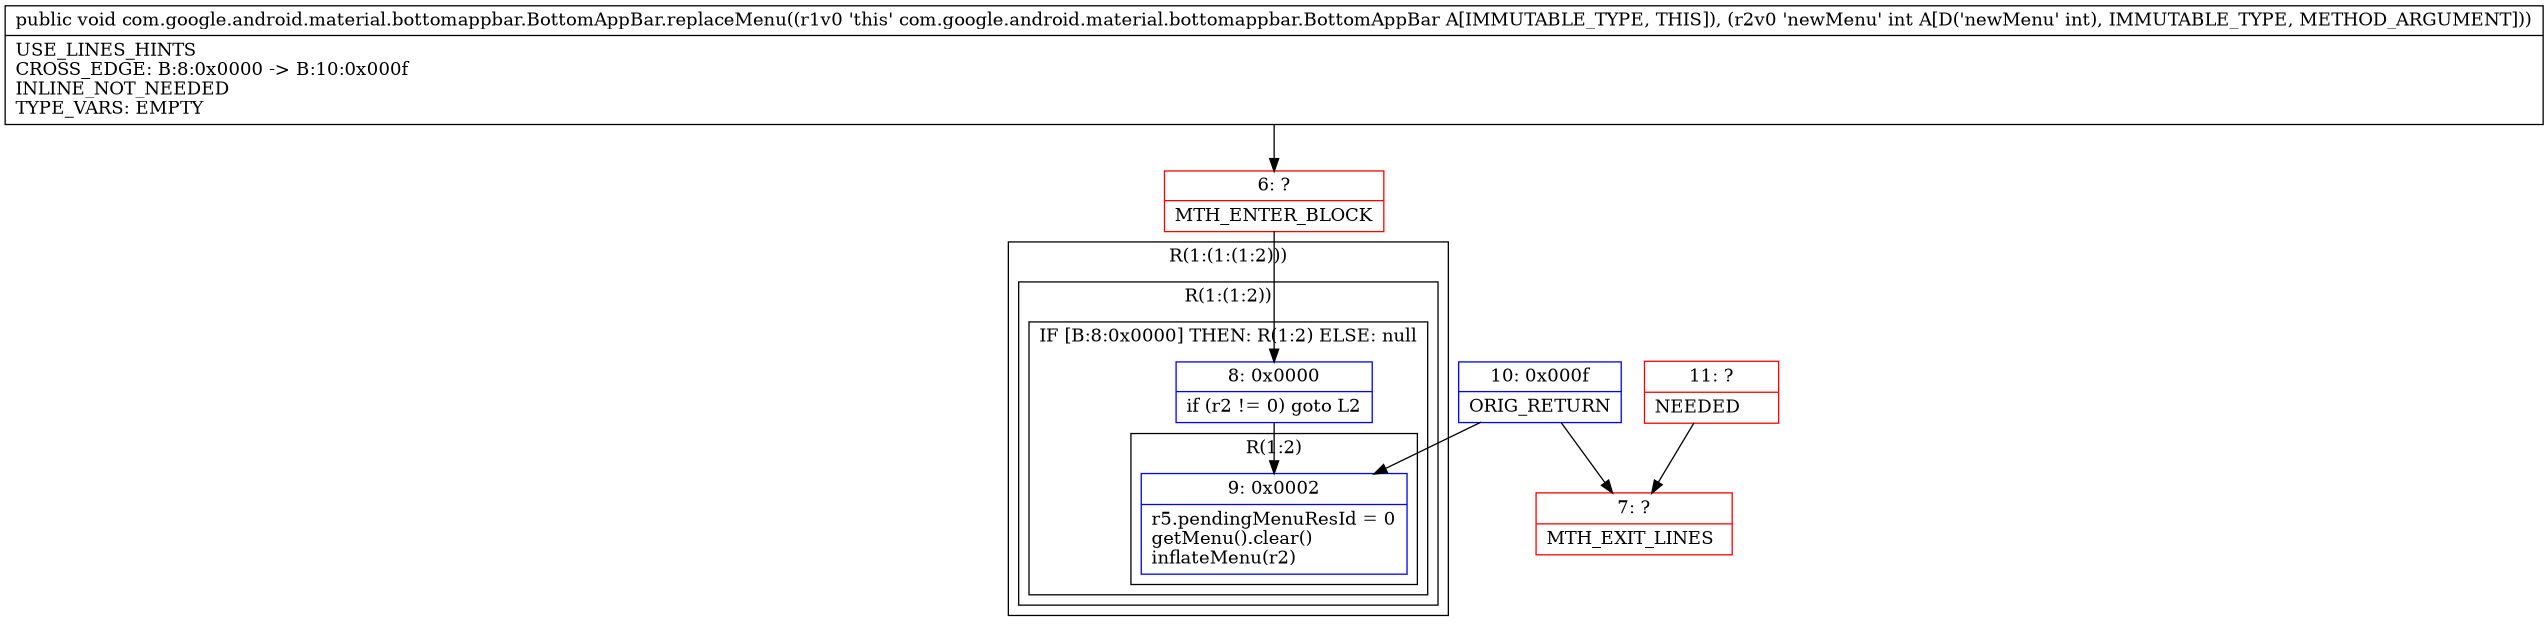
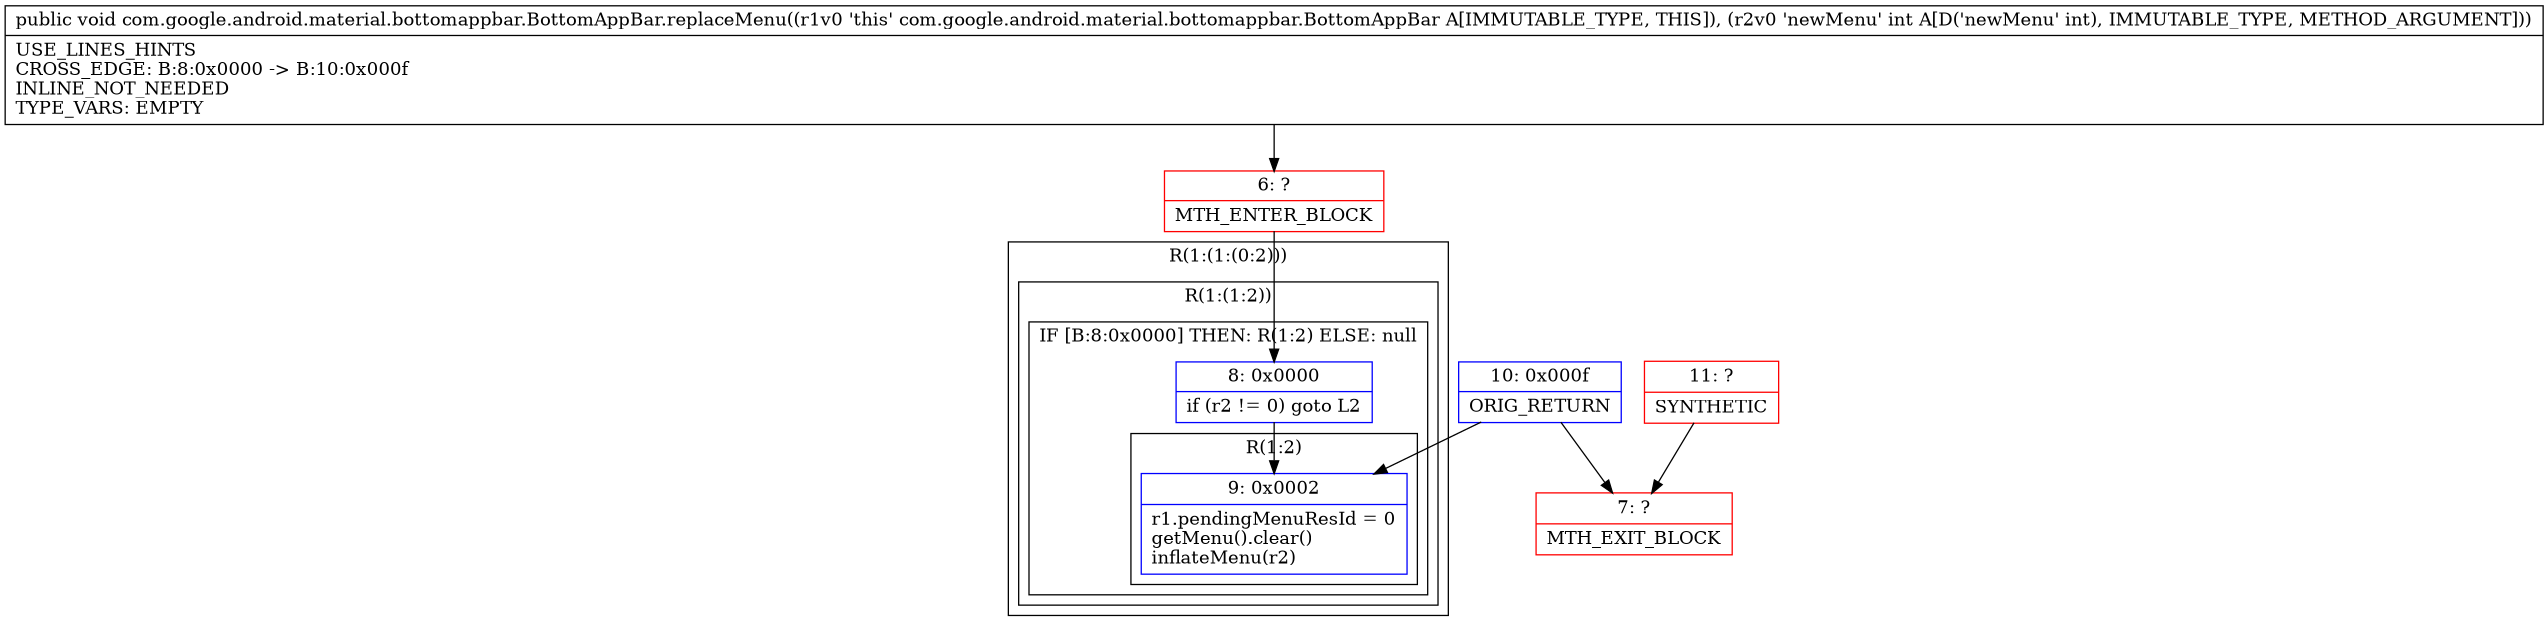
cluster "R(1:(1:(1:2)))": label "R(1:(1:(1:2)))" -> "R(1:(1:(0:2)))"
node "11: ?": text "NEEDED" -> "SYNTHETIC"
node "9: 0x0002": text "r5.pendingMenuResId = 0" -> "r1.pendingMenuResId = 0"
node "7: ?": text "MTH_EXIT_LINES" -> "MTH_EXIT_BLOCK"
